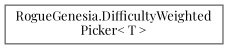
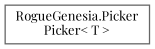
node "RogueGenesia.DifficultyWeighted Picker< T >": label "RogueGenesia.DifficultyWeighted Picker< T >" -> "RogueGenesia.Picker Picker< T >"
